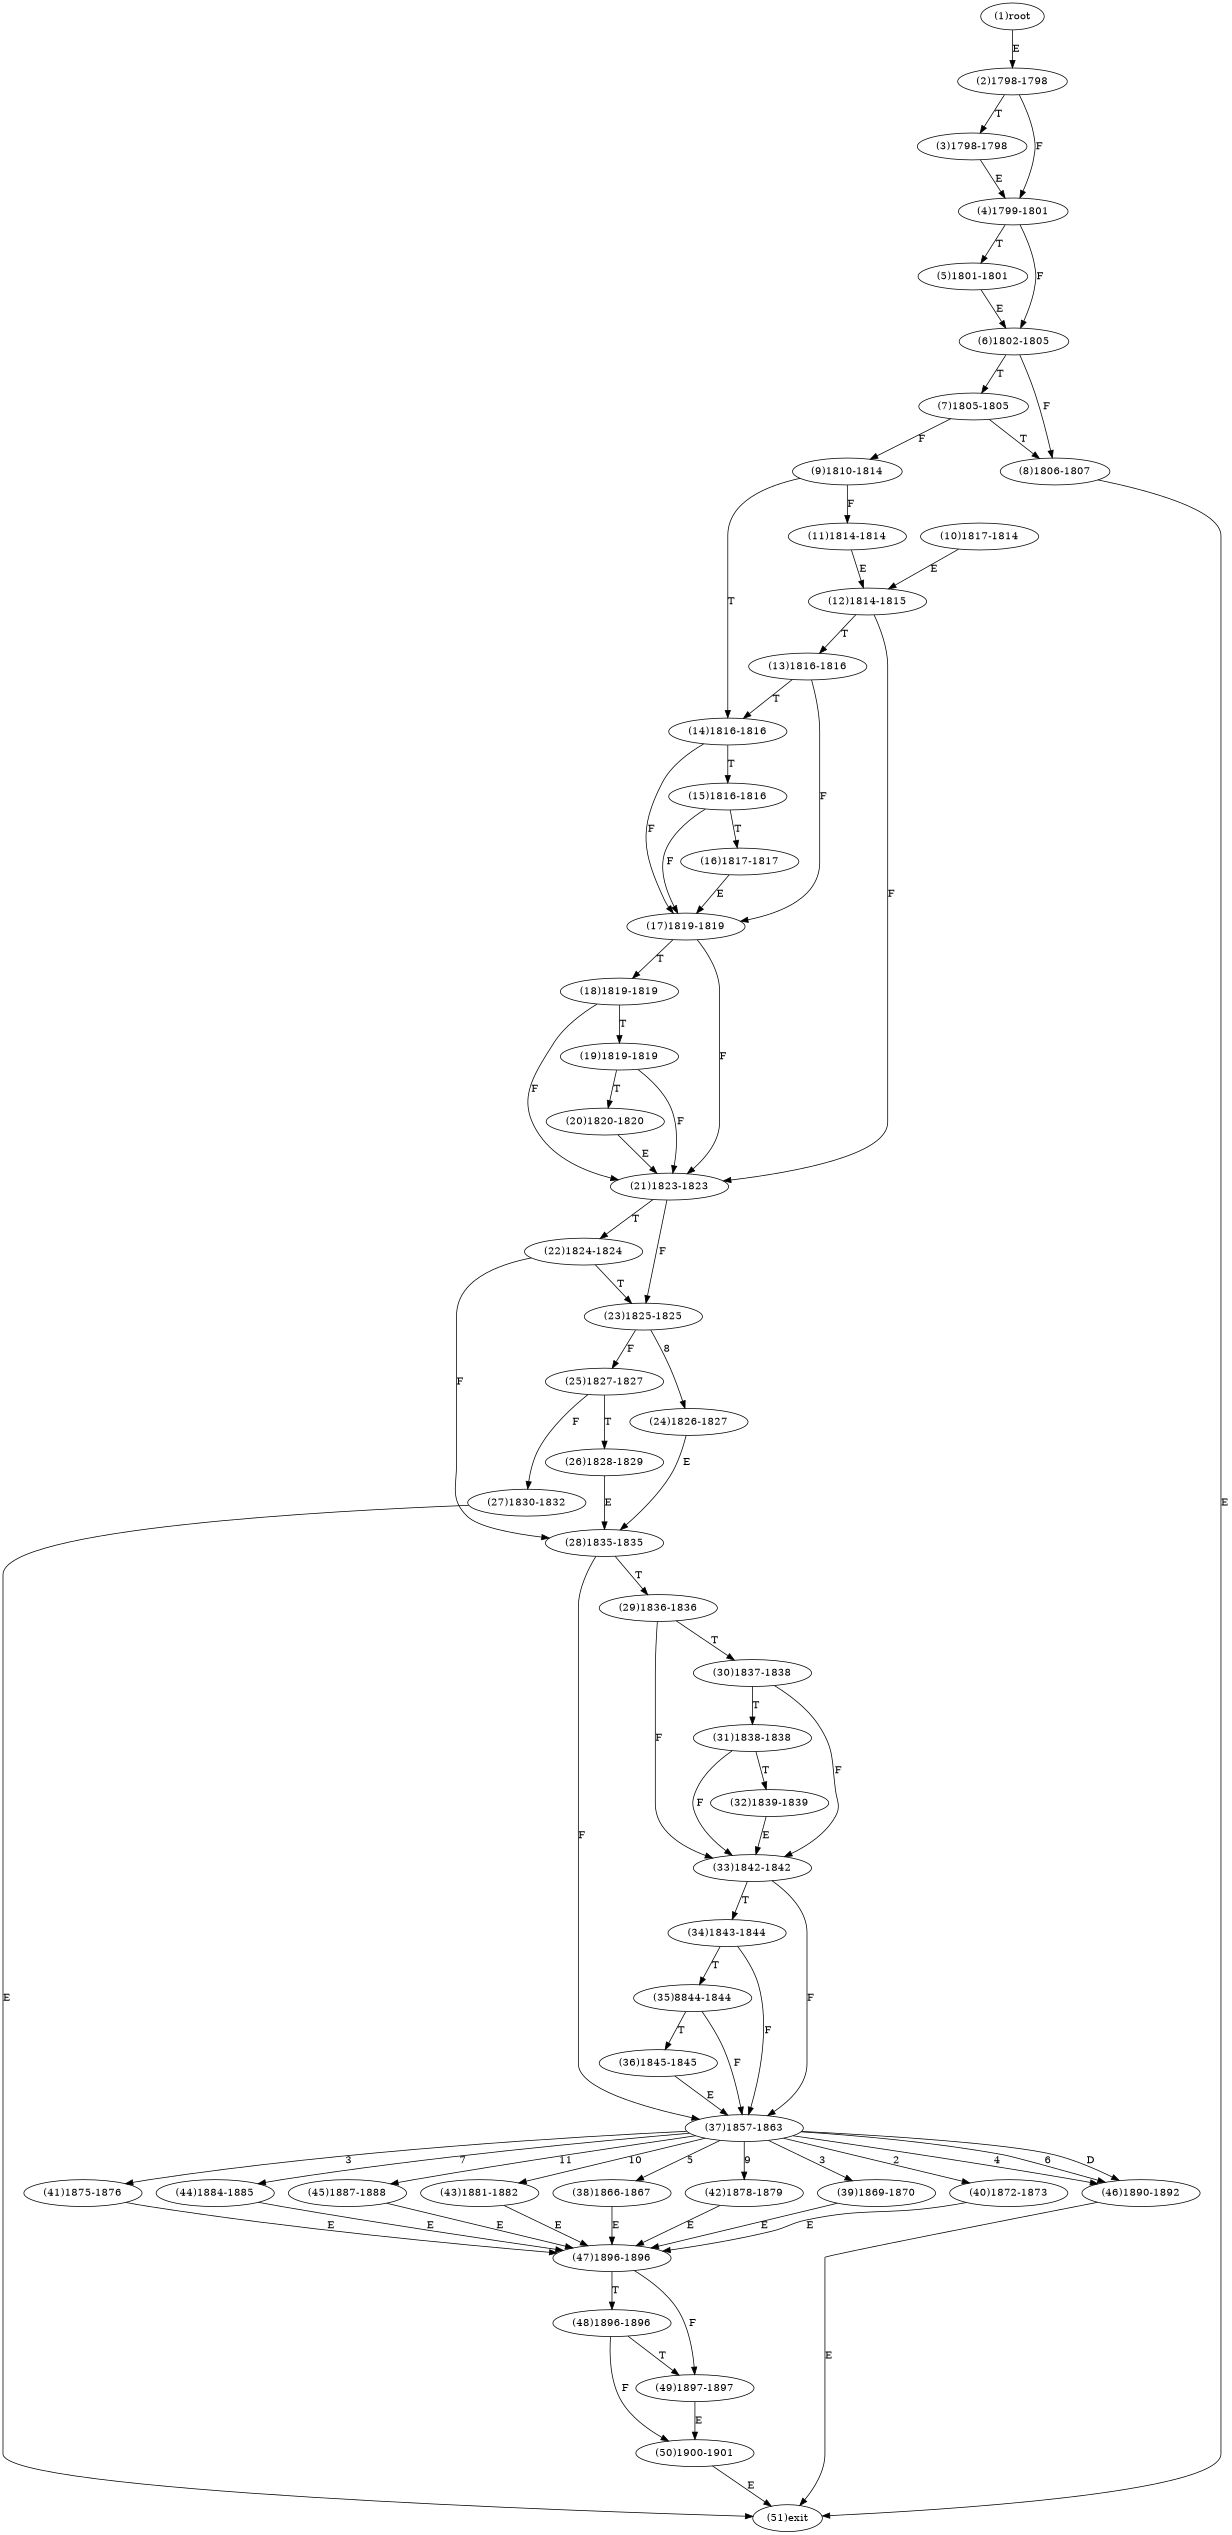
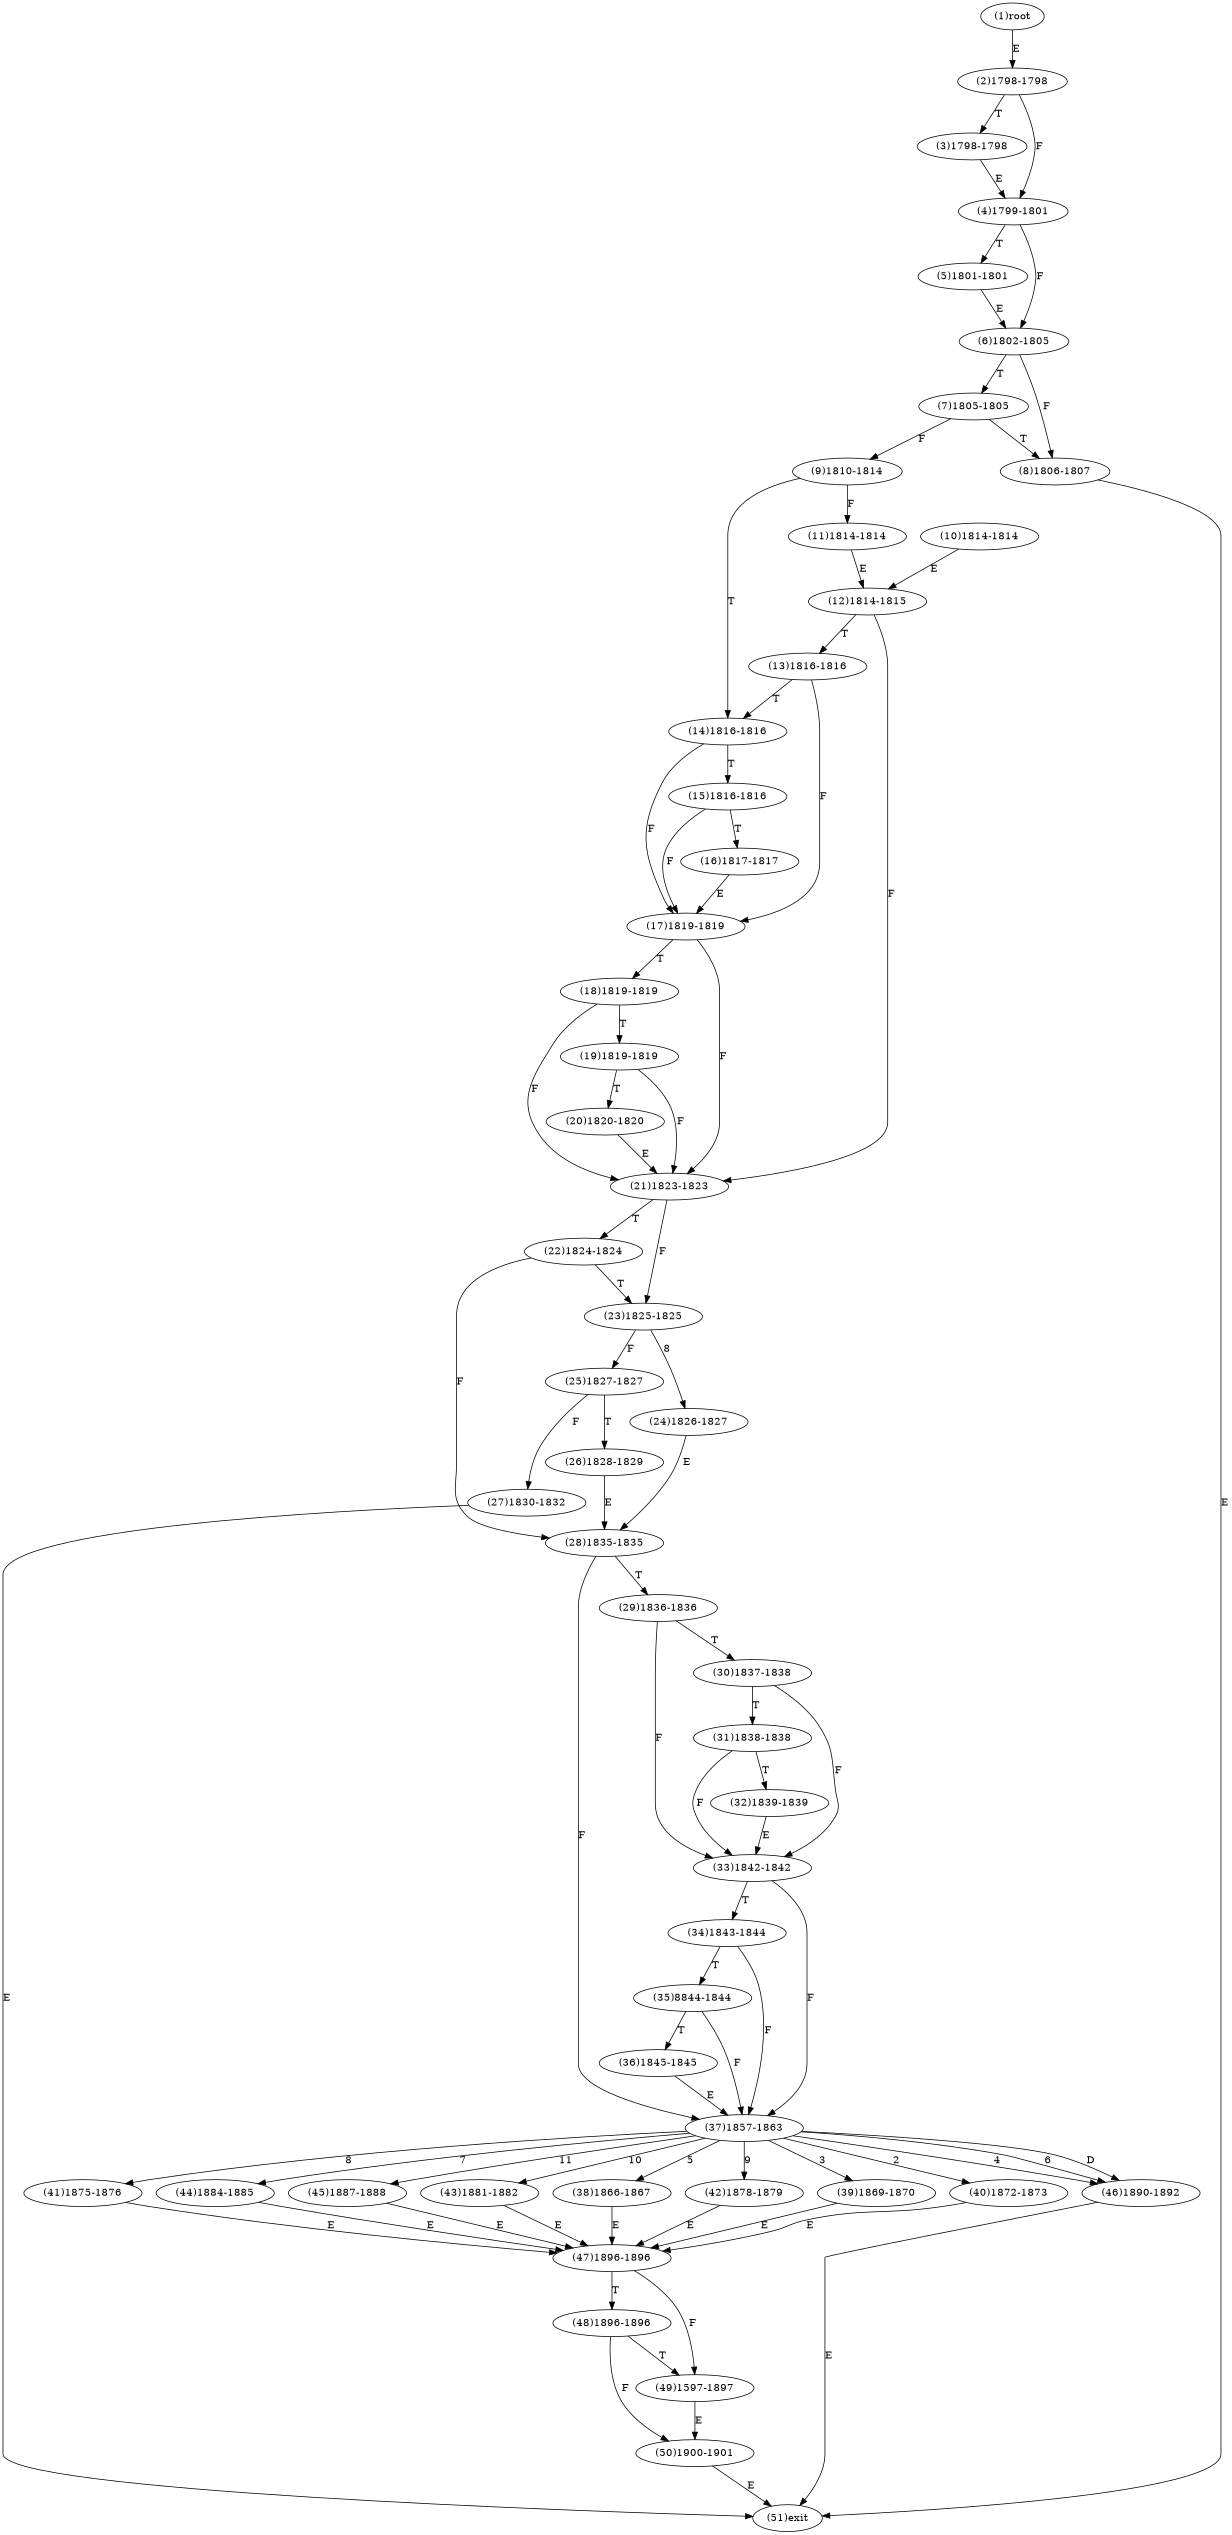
node "(10)1817-1814": label "(10)1817-1814" -> "(10)1814-1814"
edge "(37)1857-1863" -> "(41)1875-1876": label "3" -> "8"
node "(49)1897-1897": label "(49)1897-1897" -> "(49)1597-1897"
